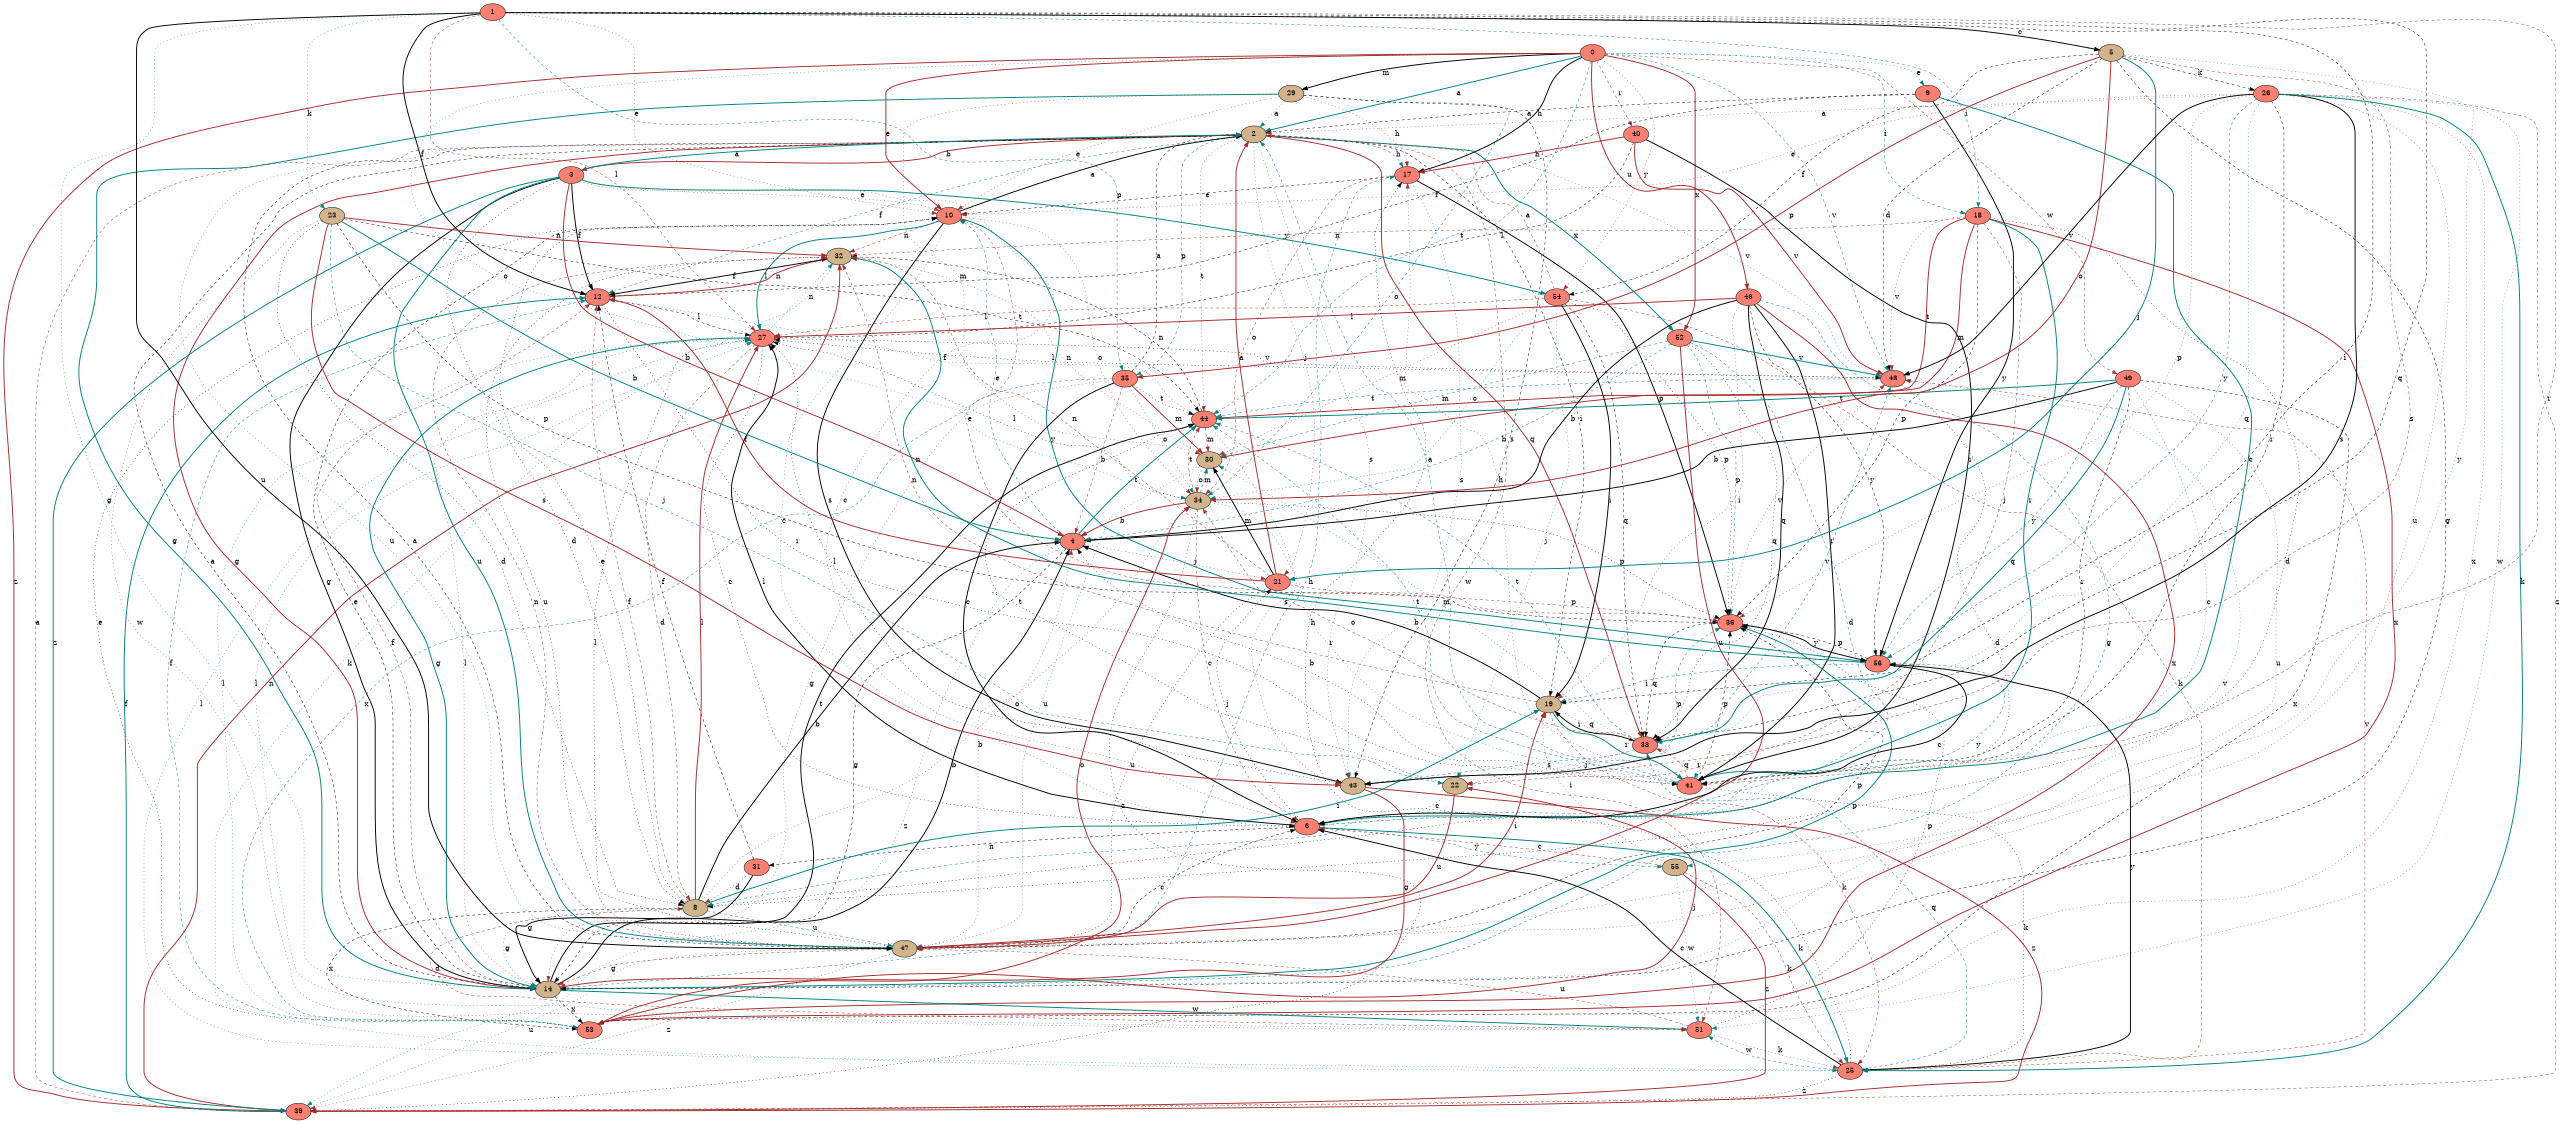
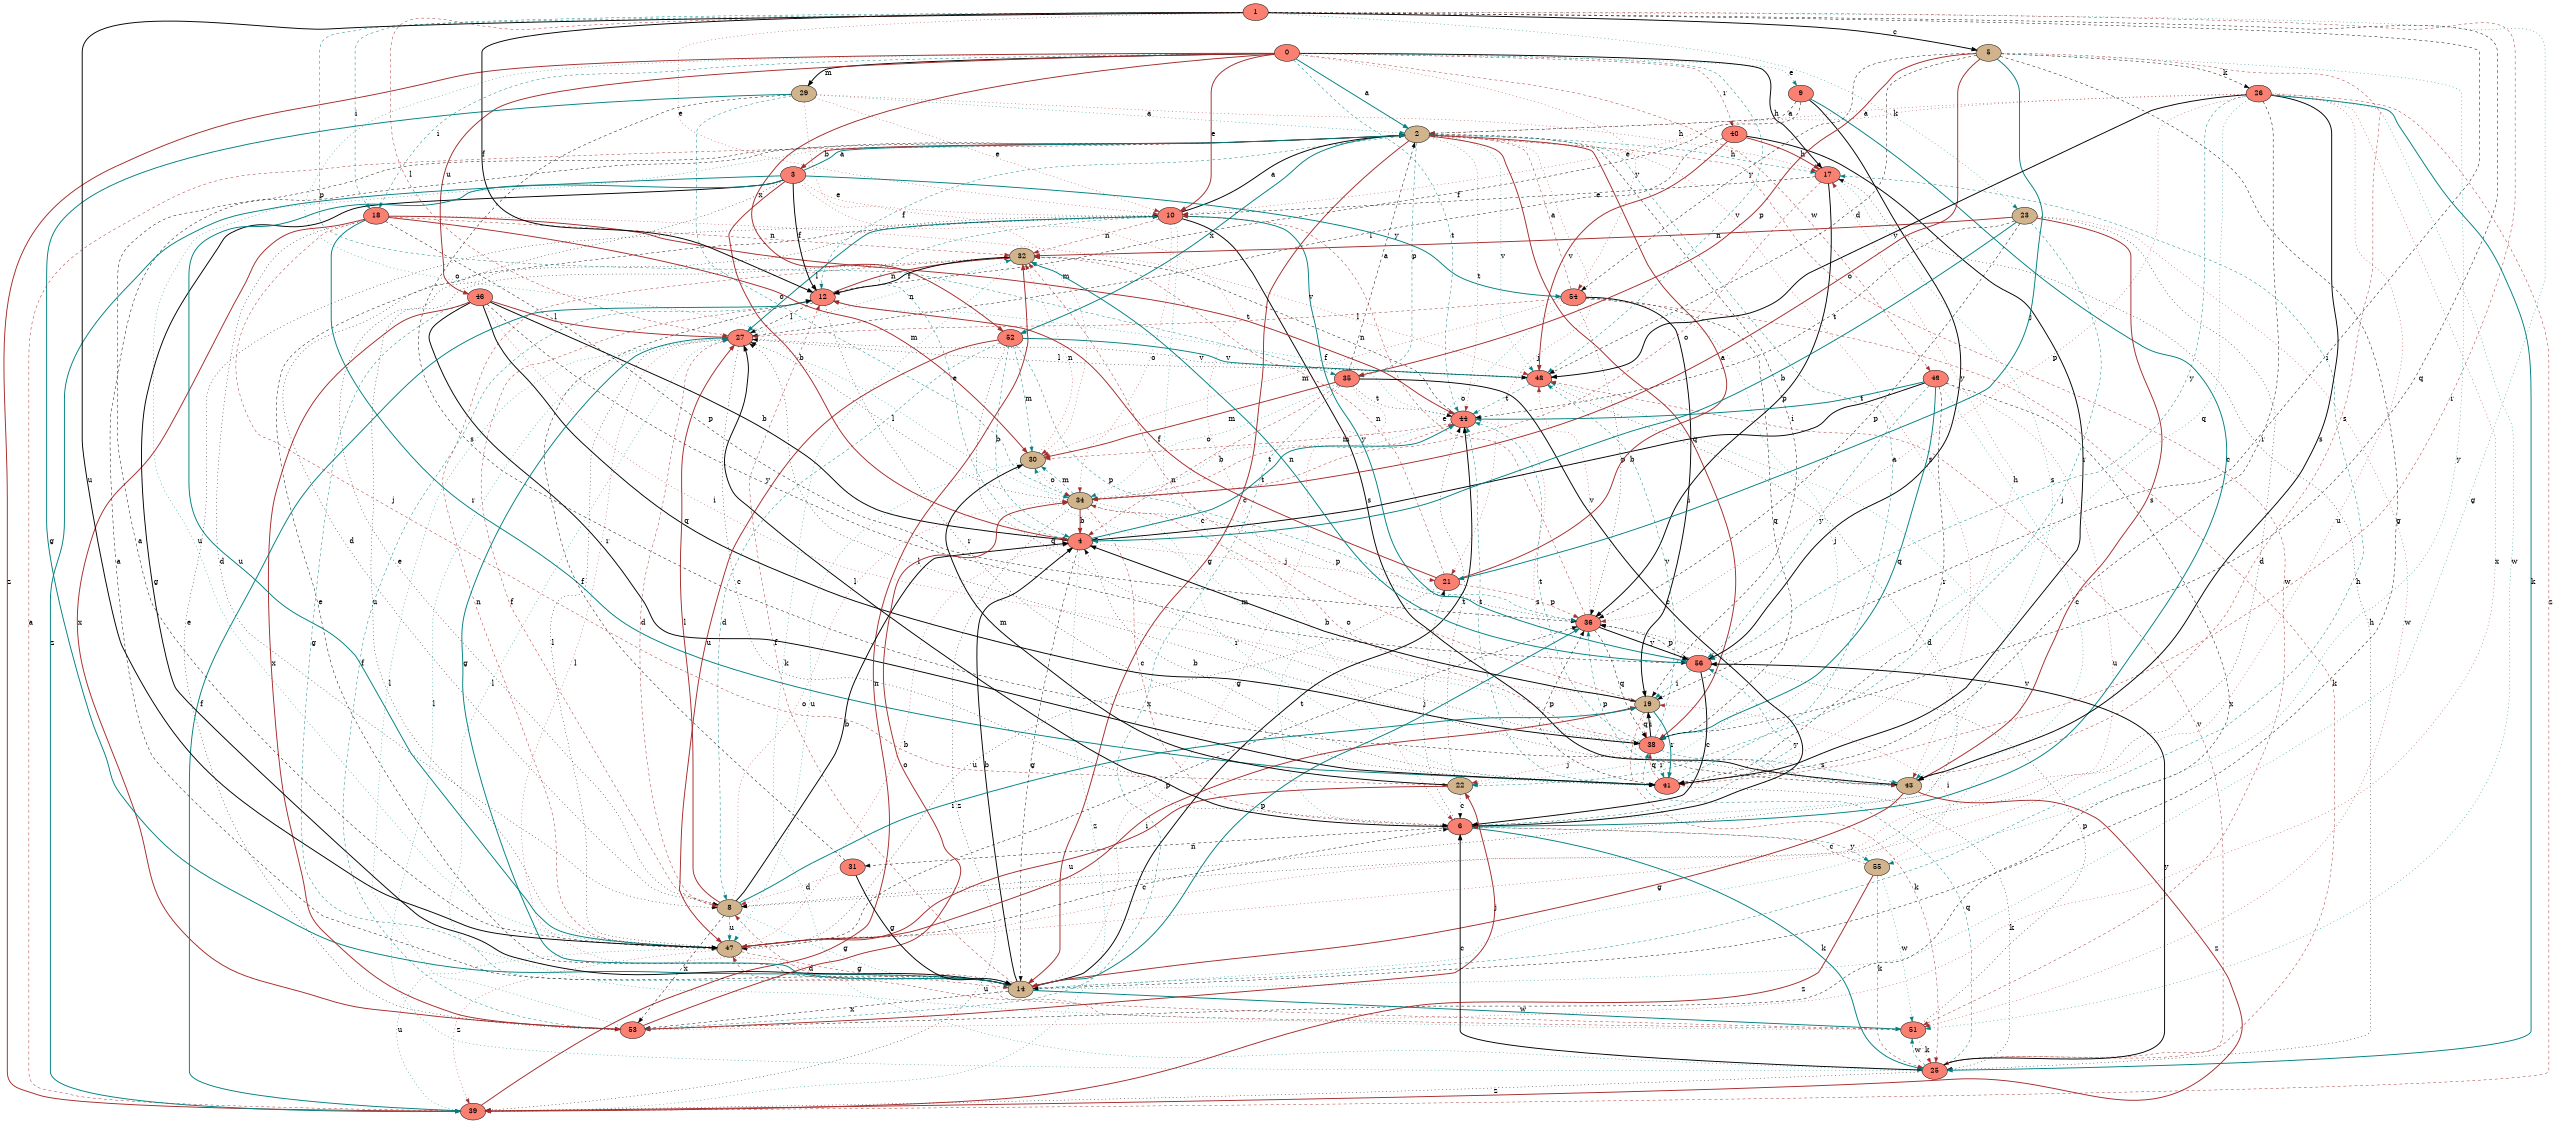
edge "5" -> "54": label "f" -> "y"
edge "14" -> "10": reversed
edge "21" -> "30": now "22" -> "30"
